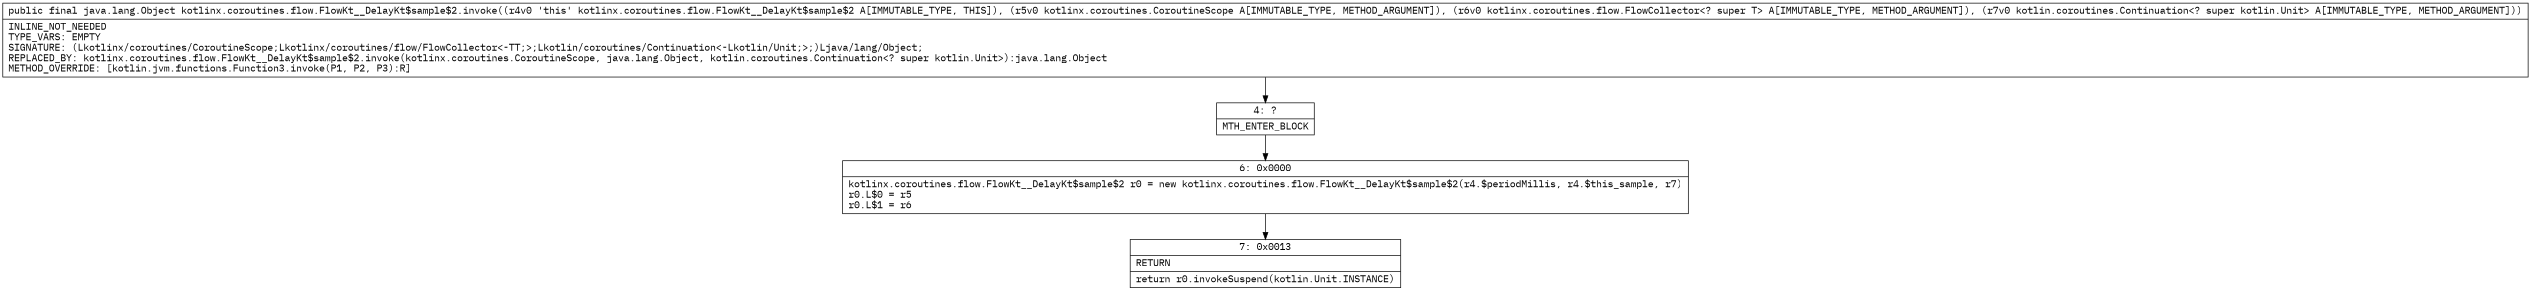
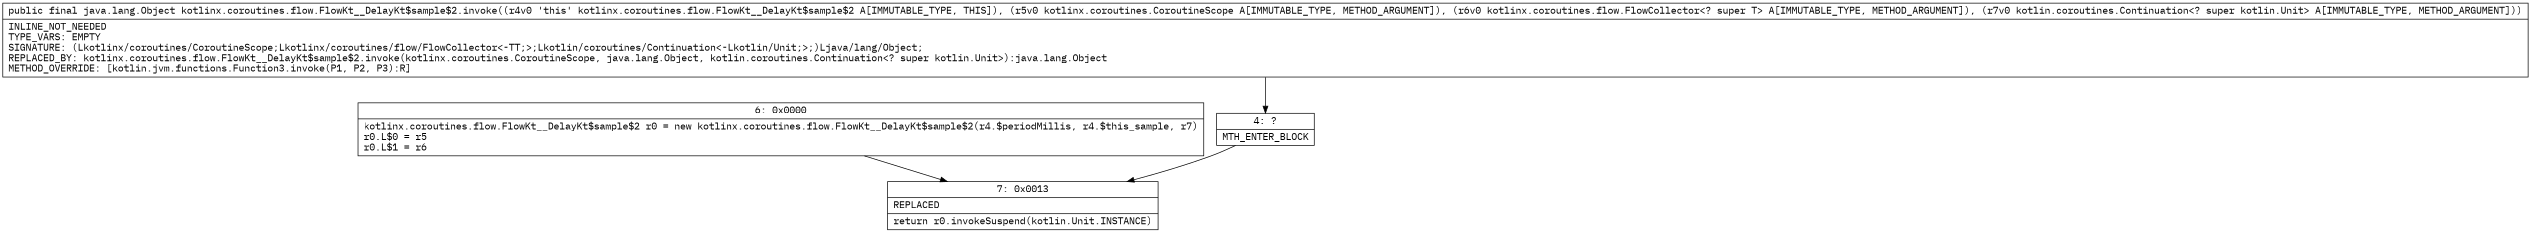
edge "4: ?" -> "6: 0x0000": now "4: ?" -> "7: 0x0013"
node "7: 0x0013": text "RETURN" -> "REPLACED"
